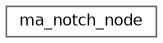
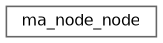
node "ma_notch_node": label "ma_notch_node" -> "ma_node_node"
